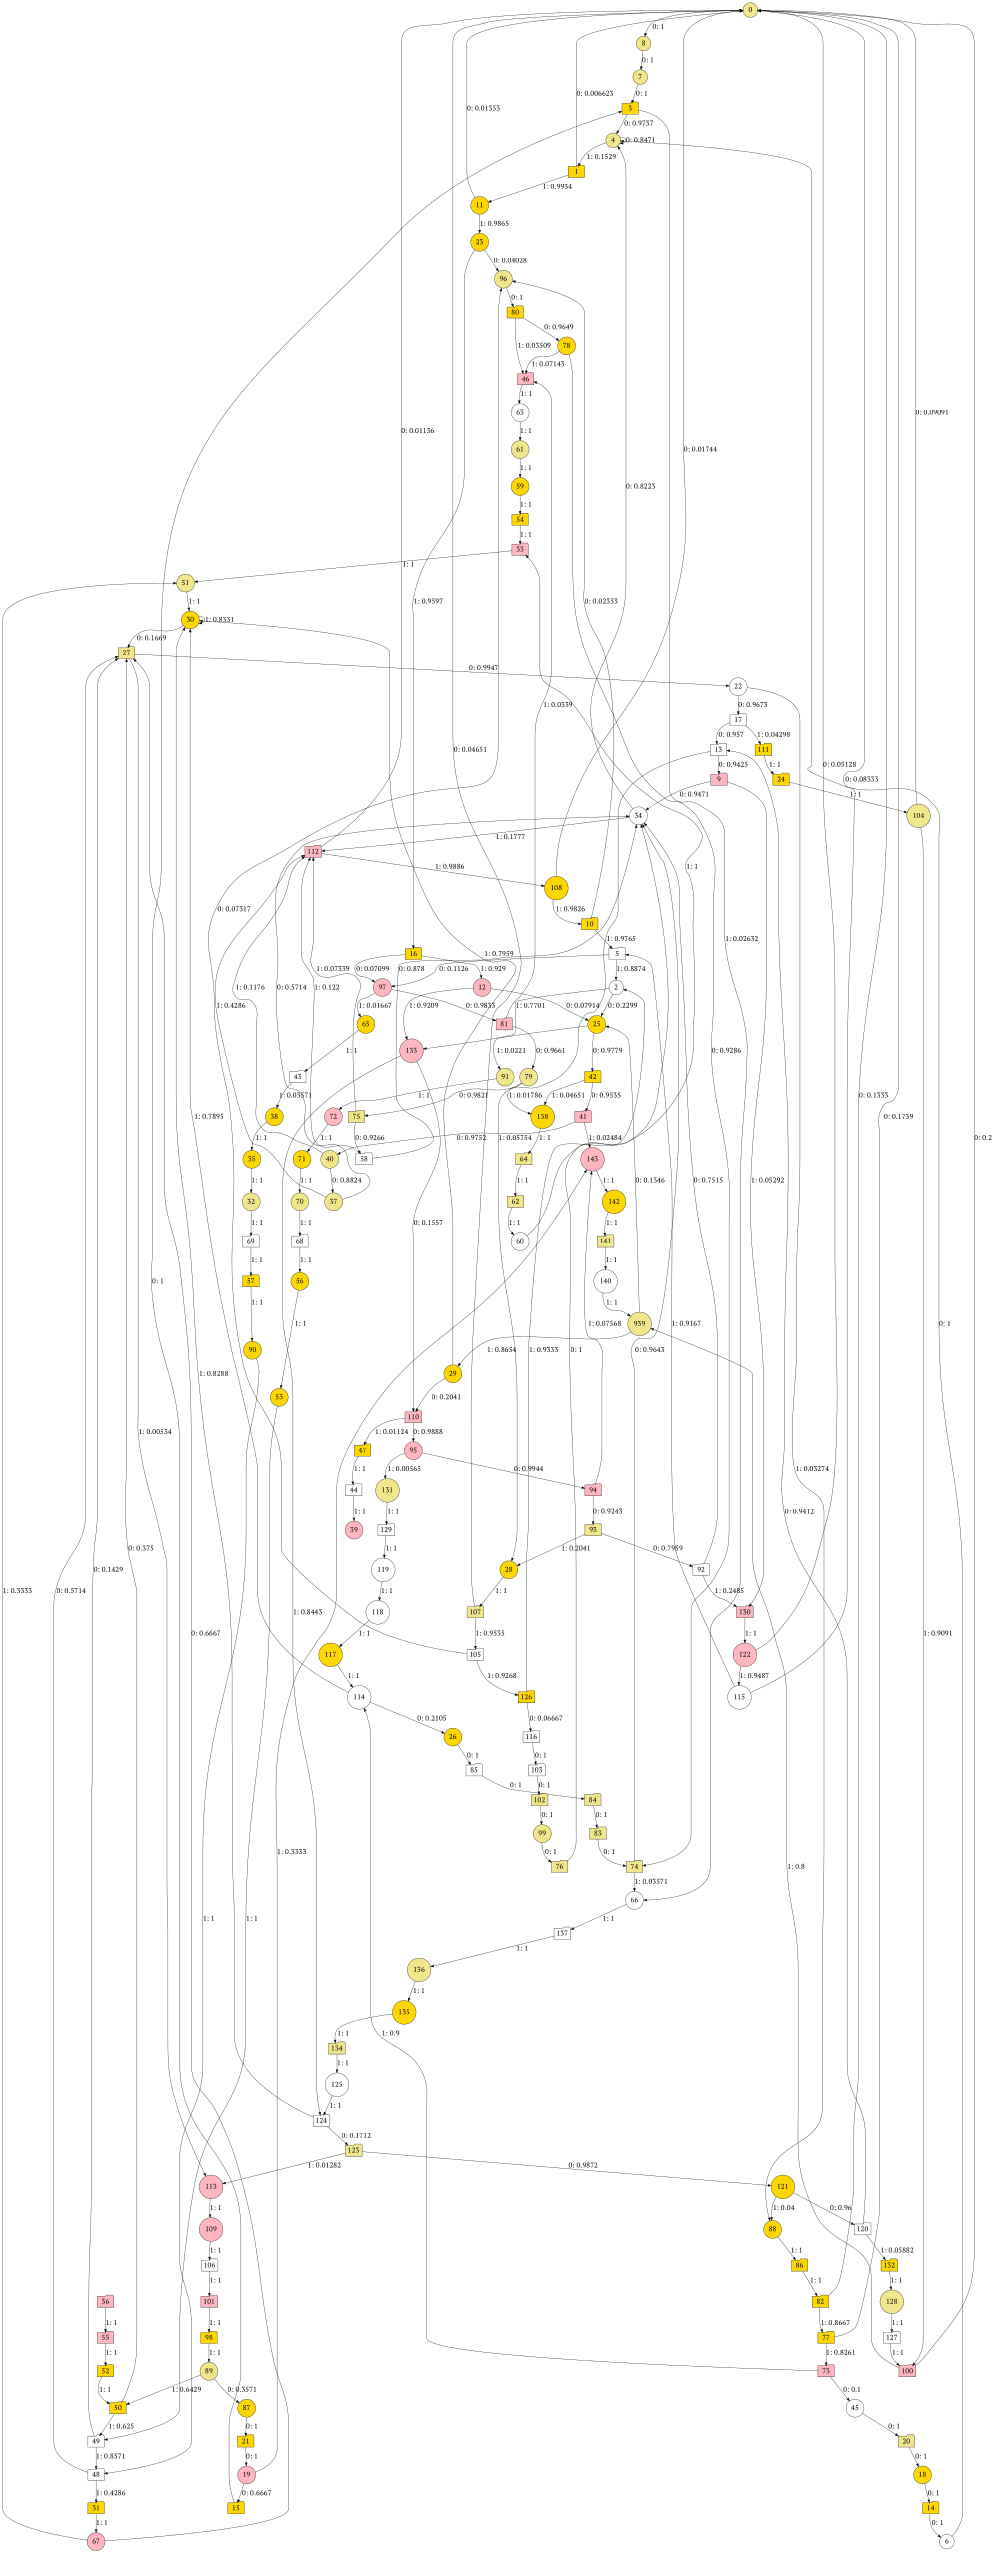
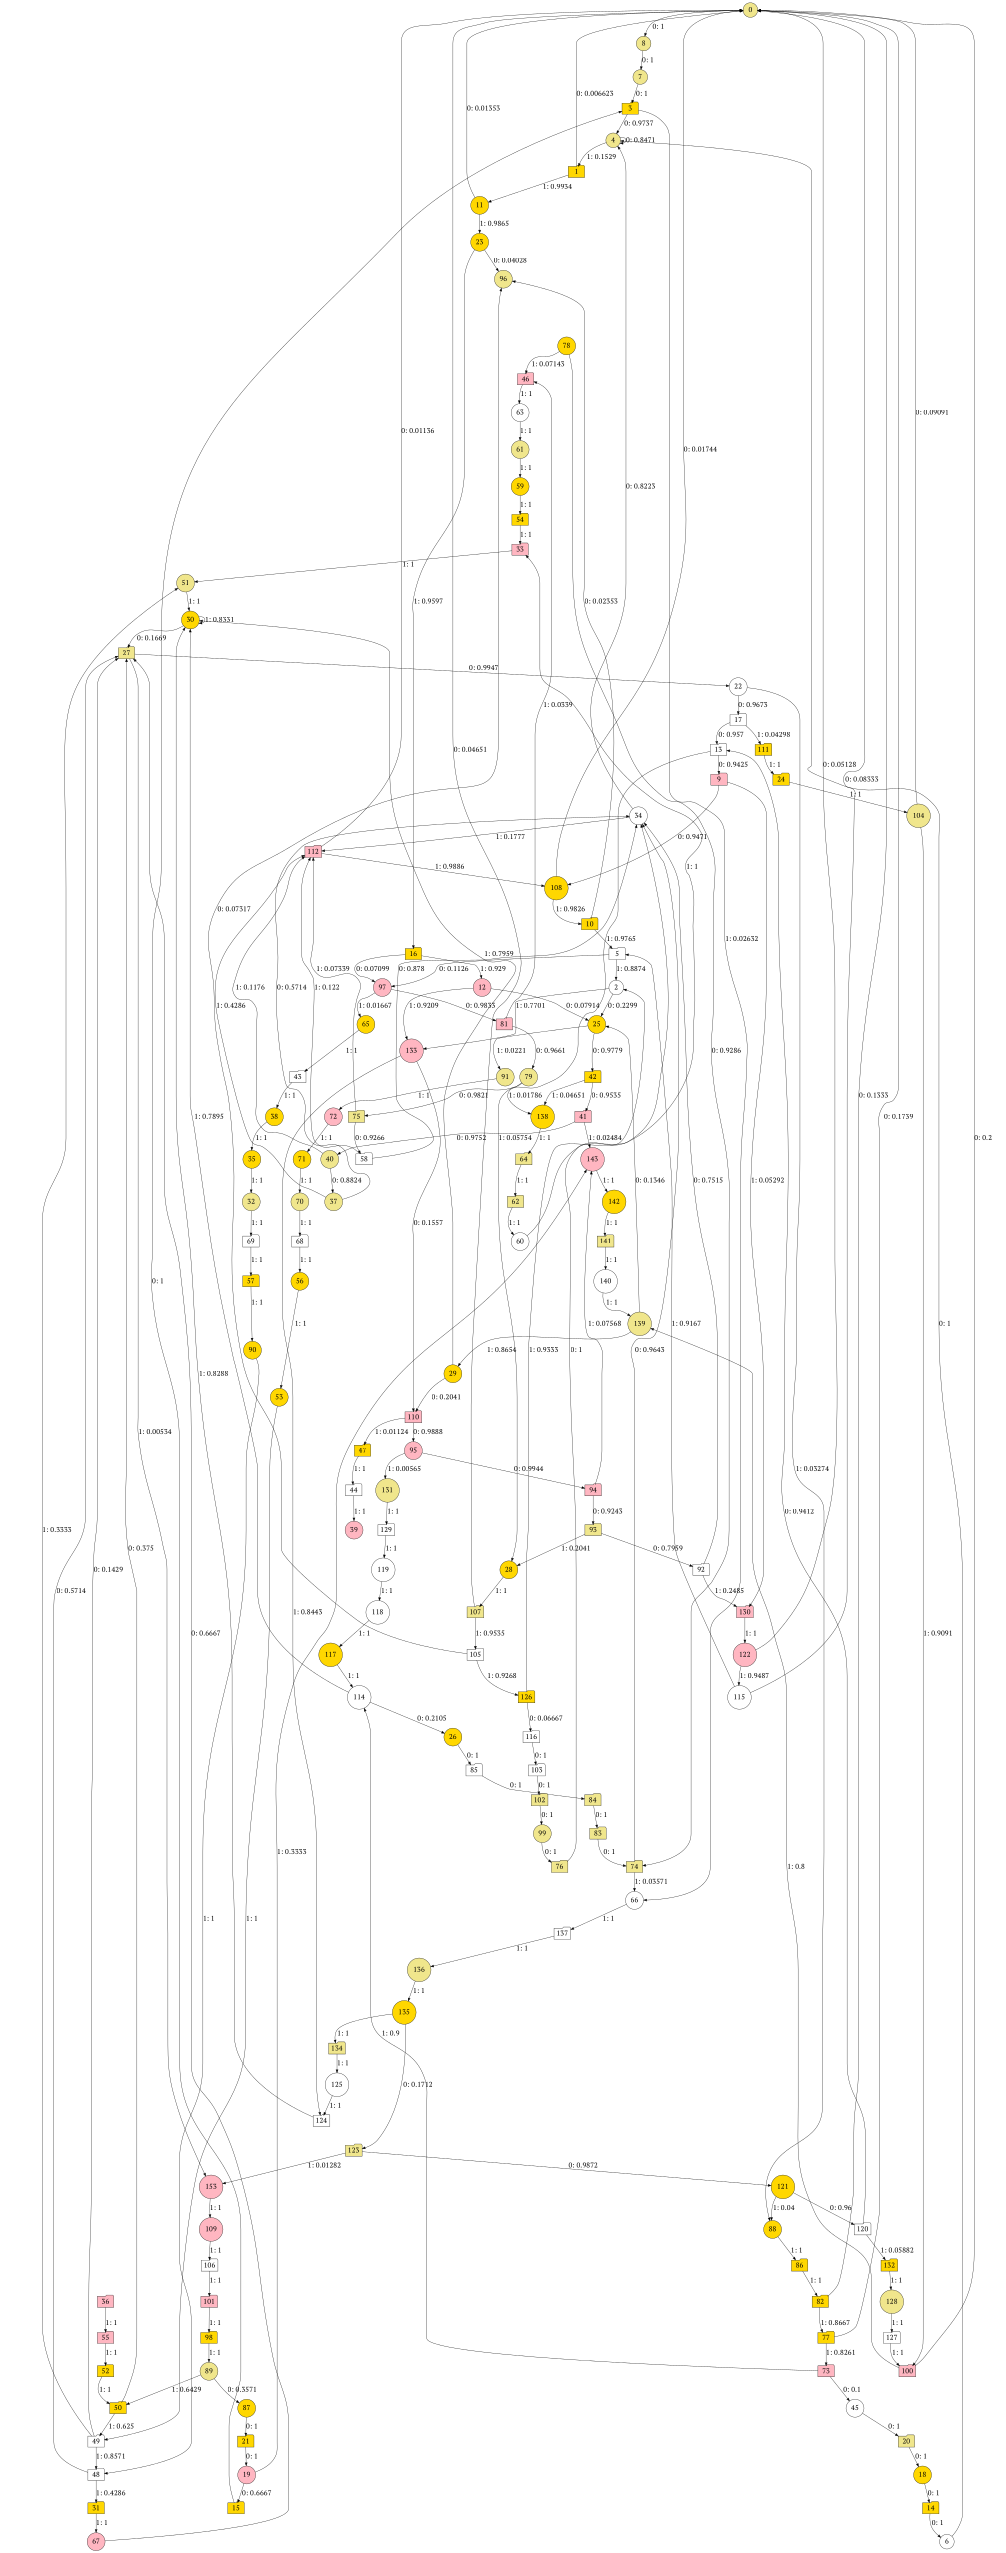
node "80": removed
edge "9" -> "34": now "9" -> "108"
edge "43" -> "38": label "1: 0.03571  " -> "1: 1        "
node "939": label "939" -> "139"
edge "67" -> "51": now "49" -> "51"
edge "124" -> "123": now "135" -> "123"
node "113": label "113" -> "153"
